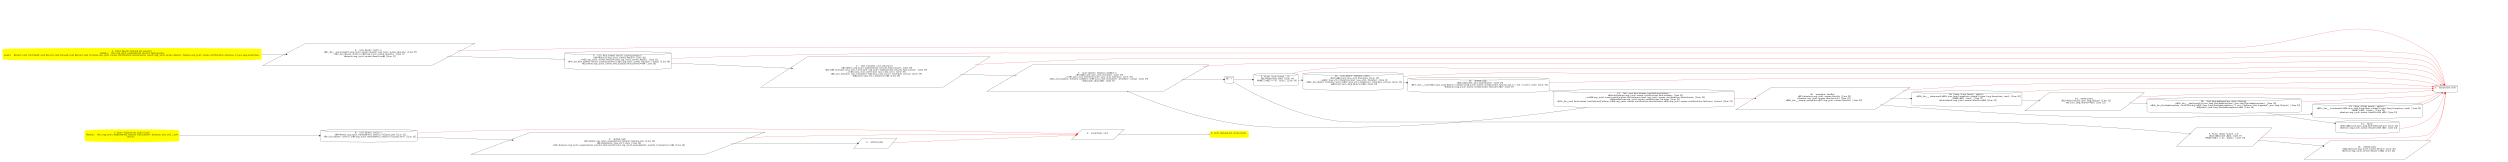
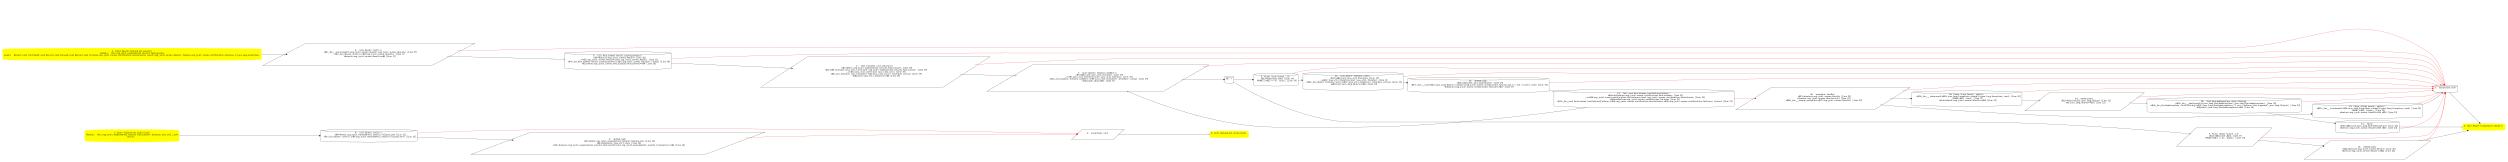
node "2: Exit Result FailureList.result()": added
node "6:  method_body": removed
